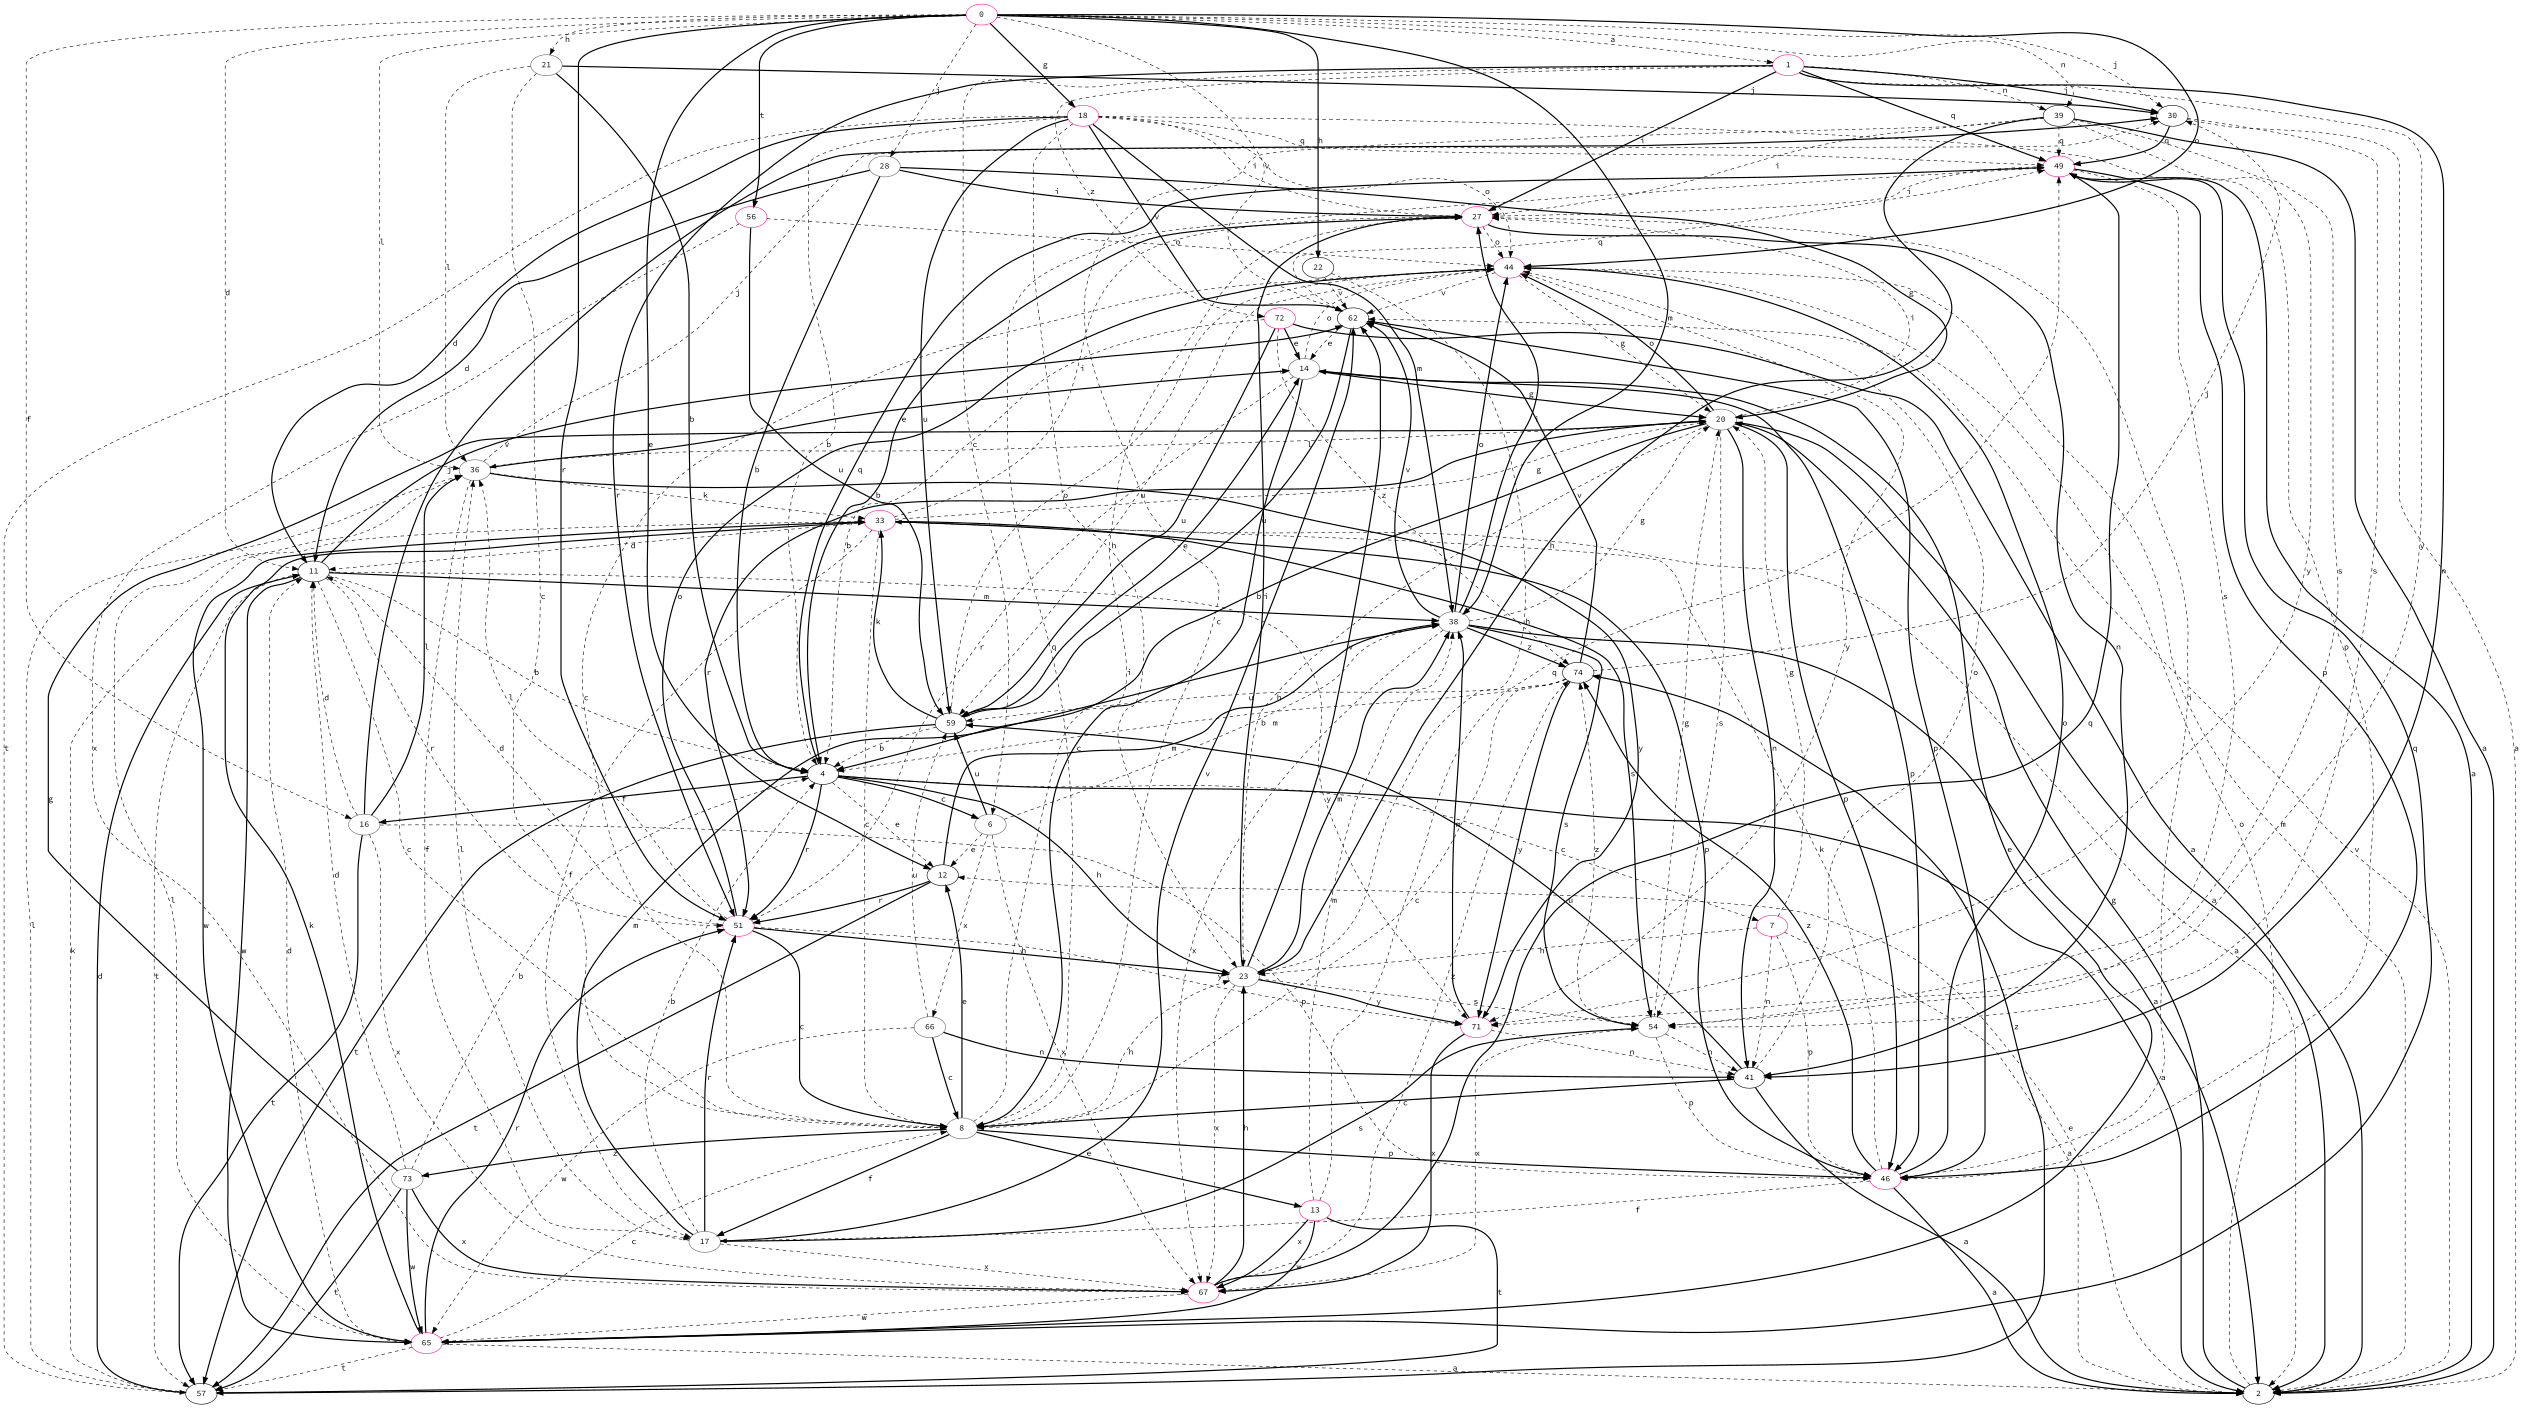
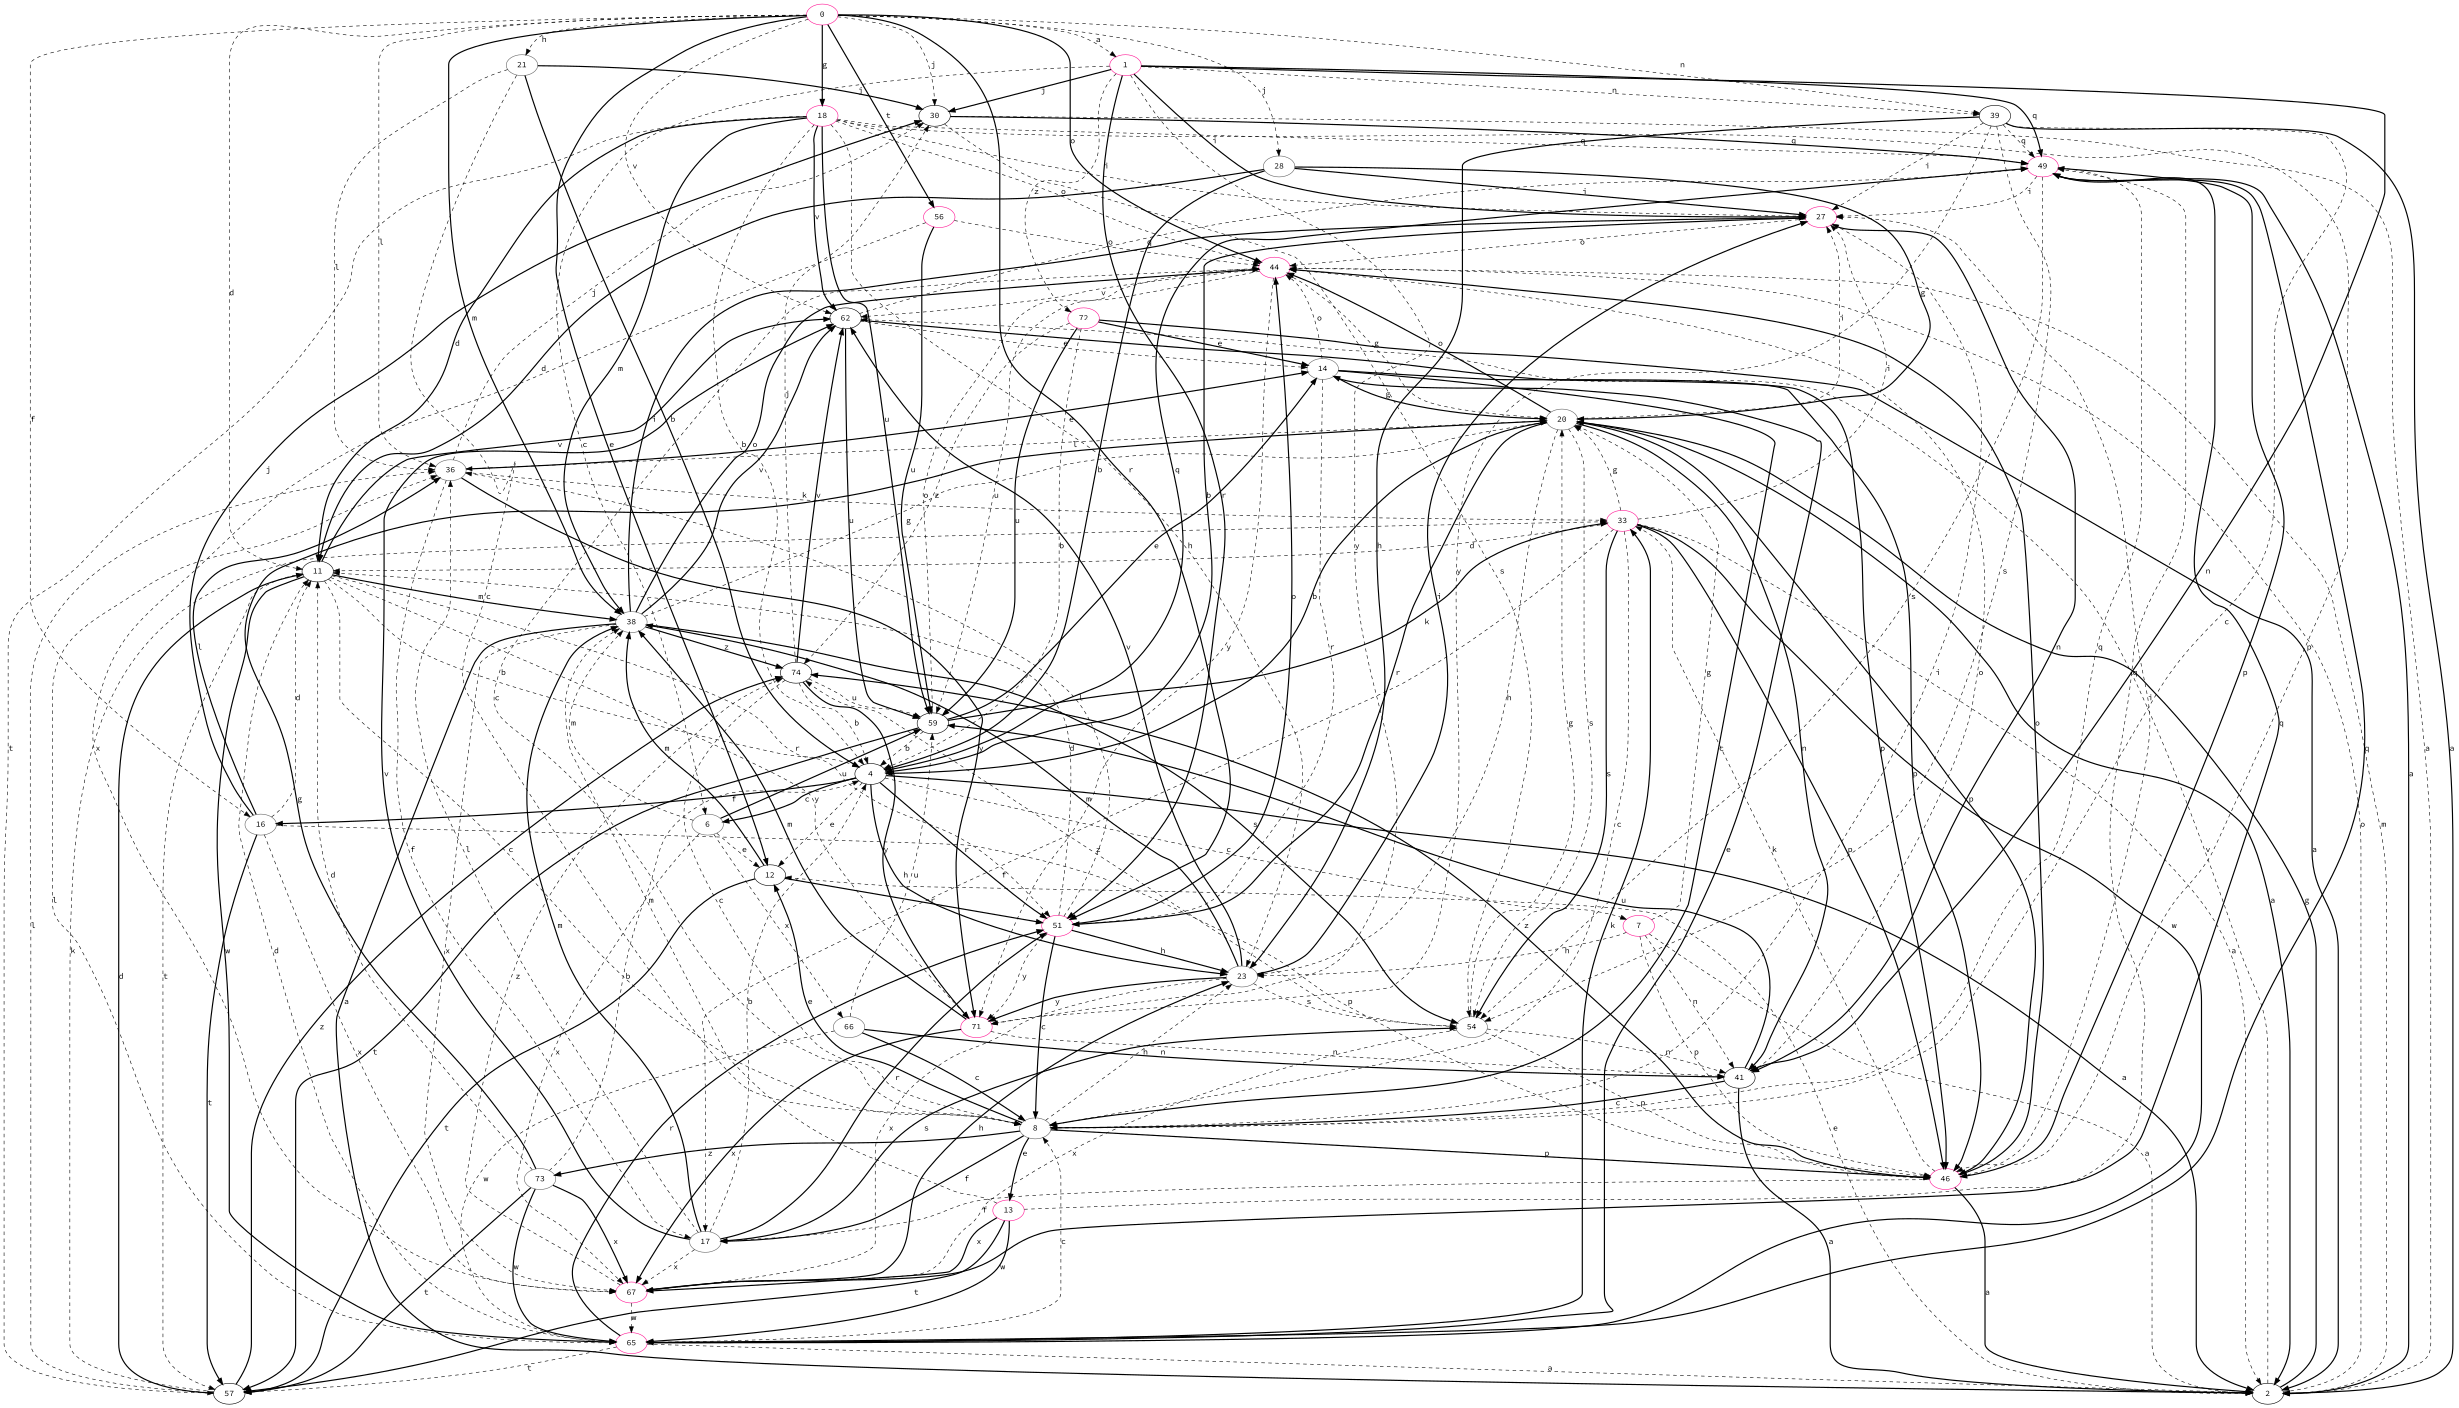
node "22": removed
